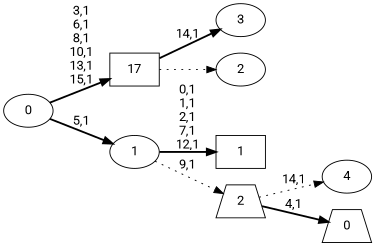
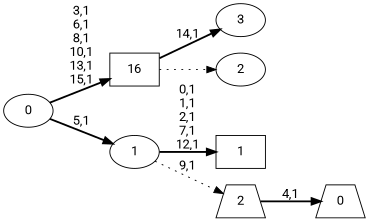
node "17": label "17" -> "16"
node "4": removed
